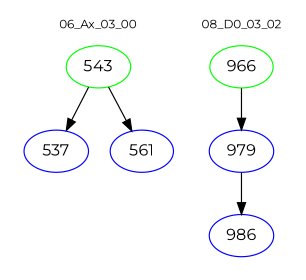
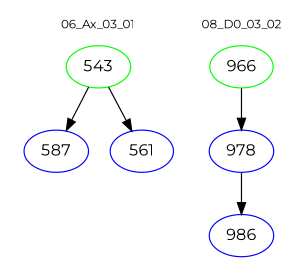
cluster "06_Ax_03_00": label "06_Ax_03_00" -> "06_Ax_03_01"
node "537": label "537" -> "587"
node "979": label "979" -> "978"
